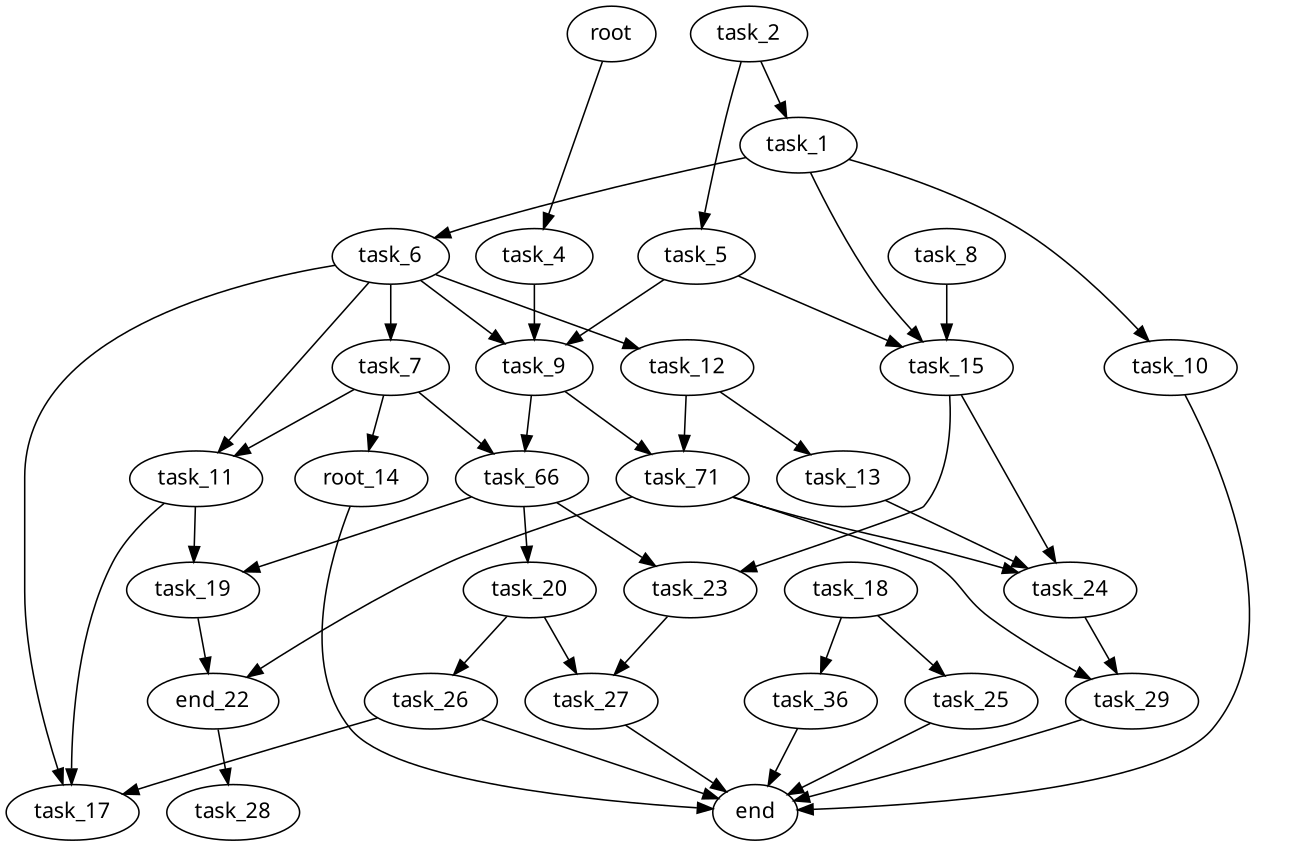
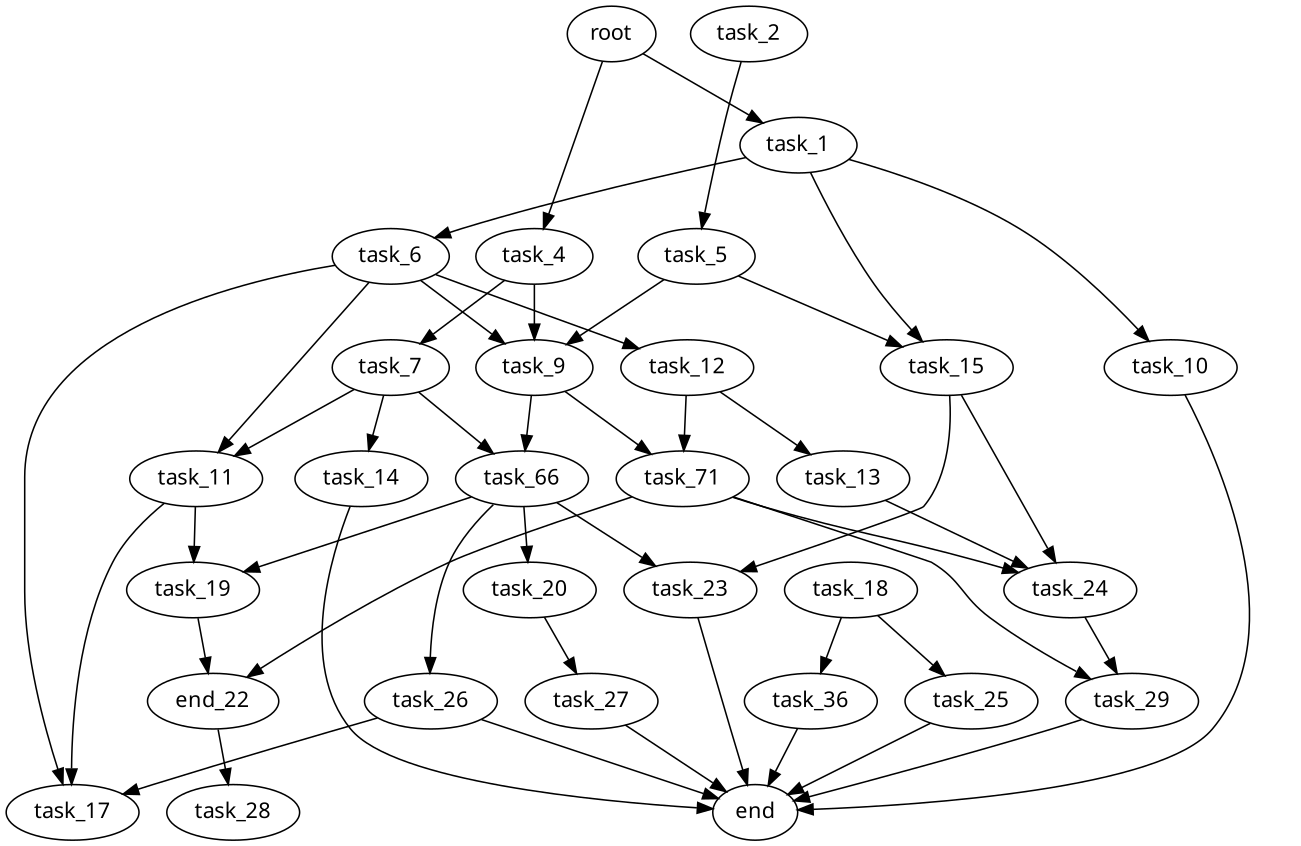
edge "task_2" -> "task_1": now "root" -> "task_1"
node "task_8": removed
edge "task_6" -> "task_7": now "task_4" -> "task_7"
node "root_14": label "root_14" -> "task_14"
edge "task_20" -> "task_26": now "task_66" -> "task_26"
edge "task_23" -> "task_27": now "task_23" -> "end"
